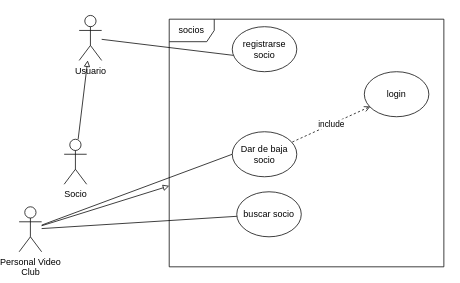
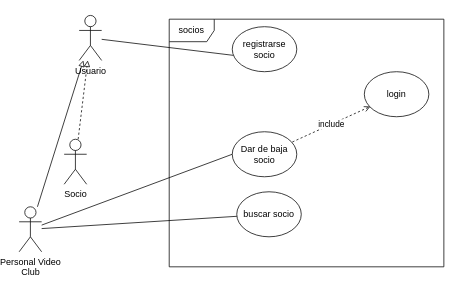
edge "Socio" -> "Usuario": style solid -> dashed
edge "Personal Video Club" -> "socios": now "Personal Video Club" -> "Usuario"
